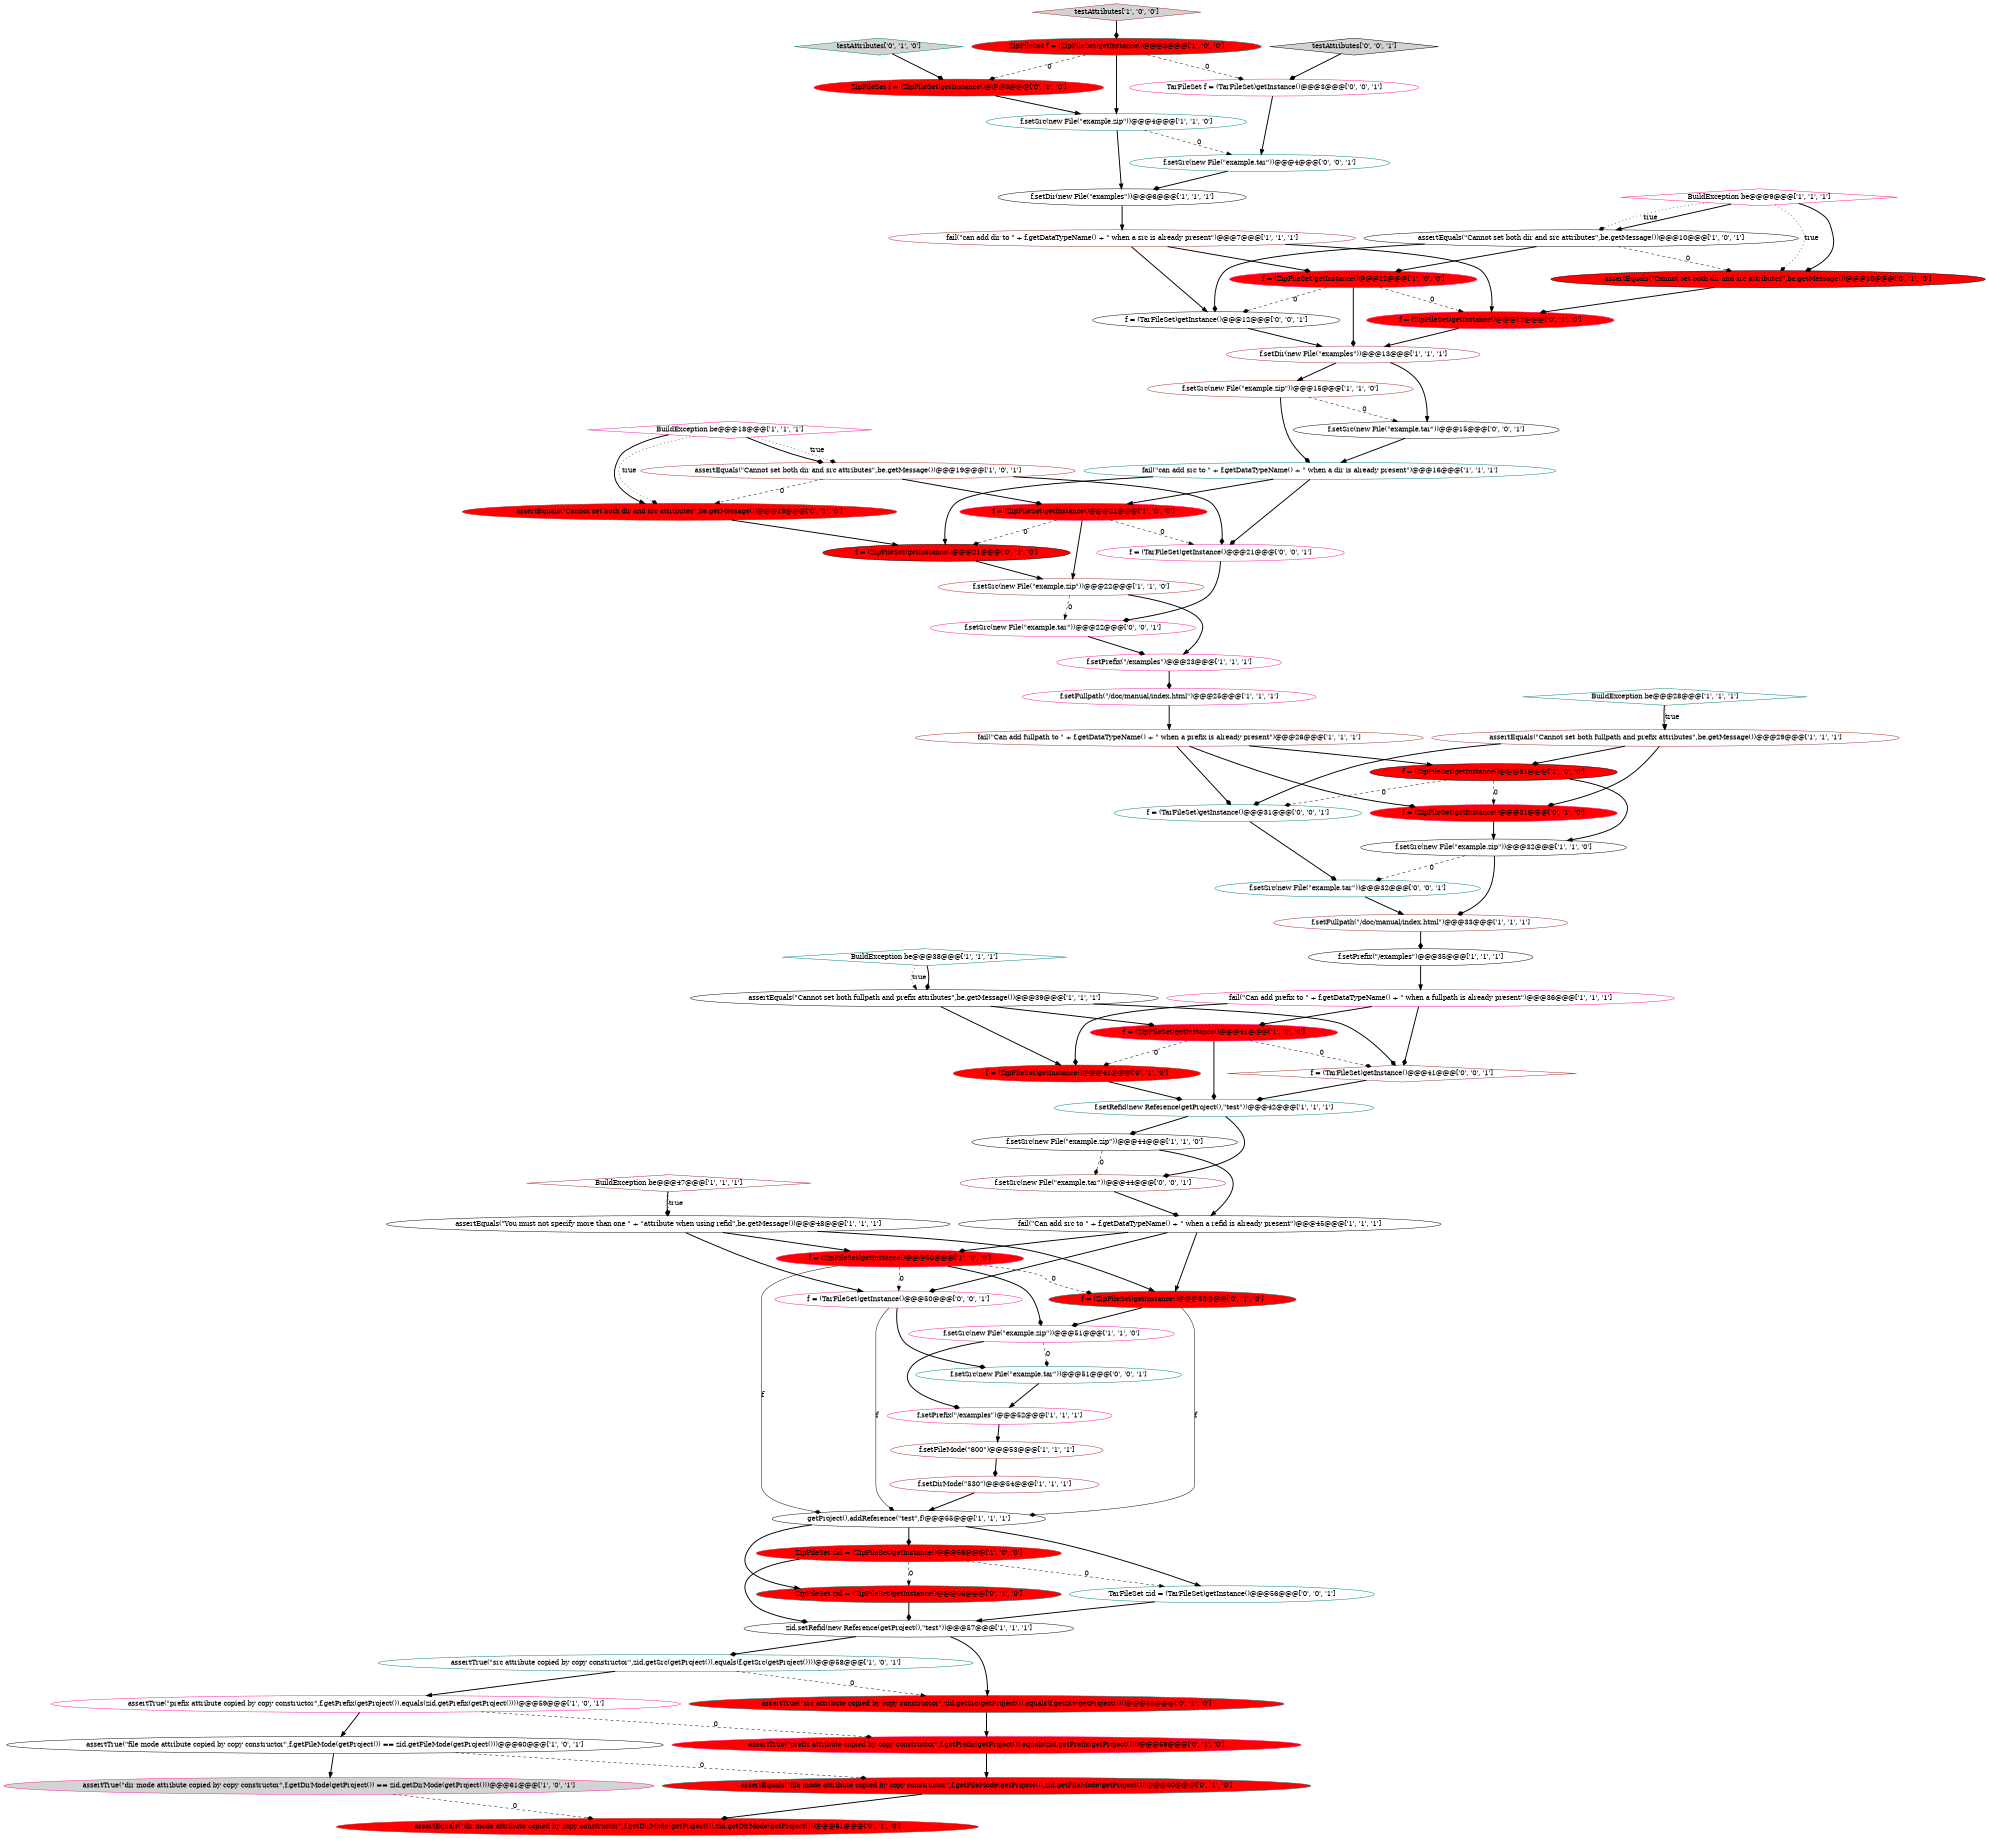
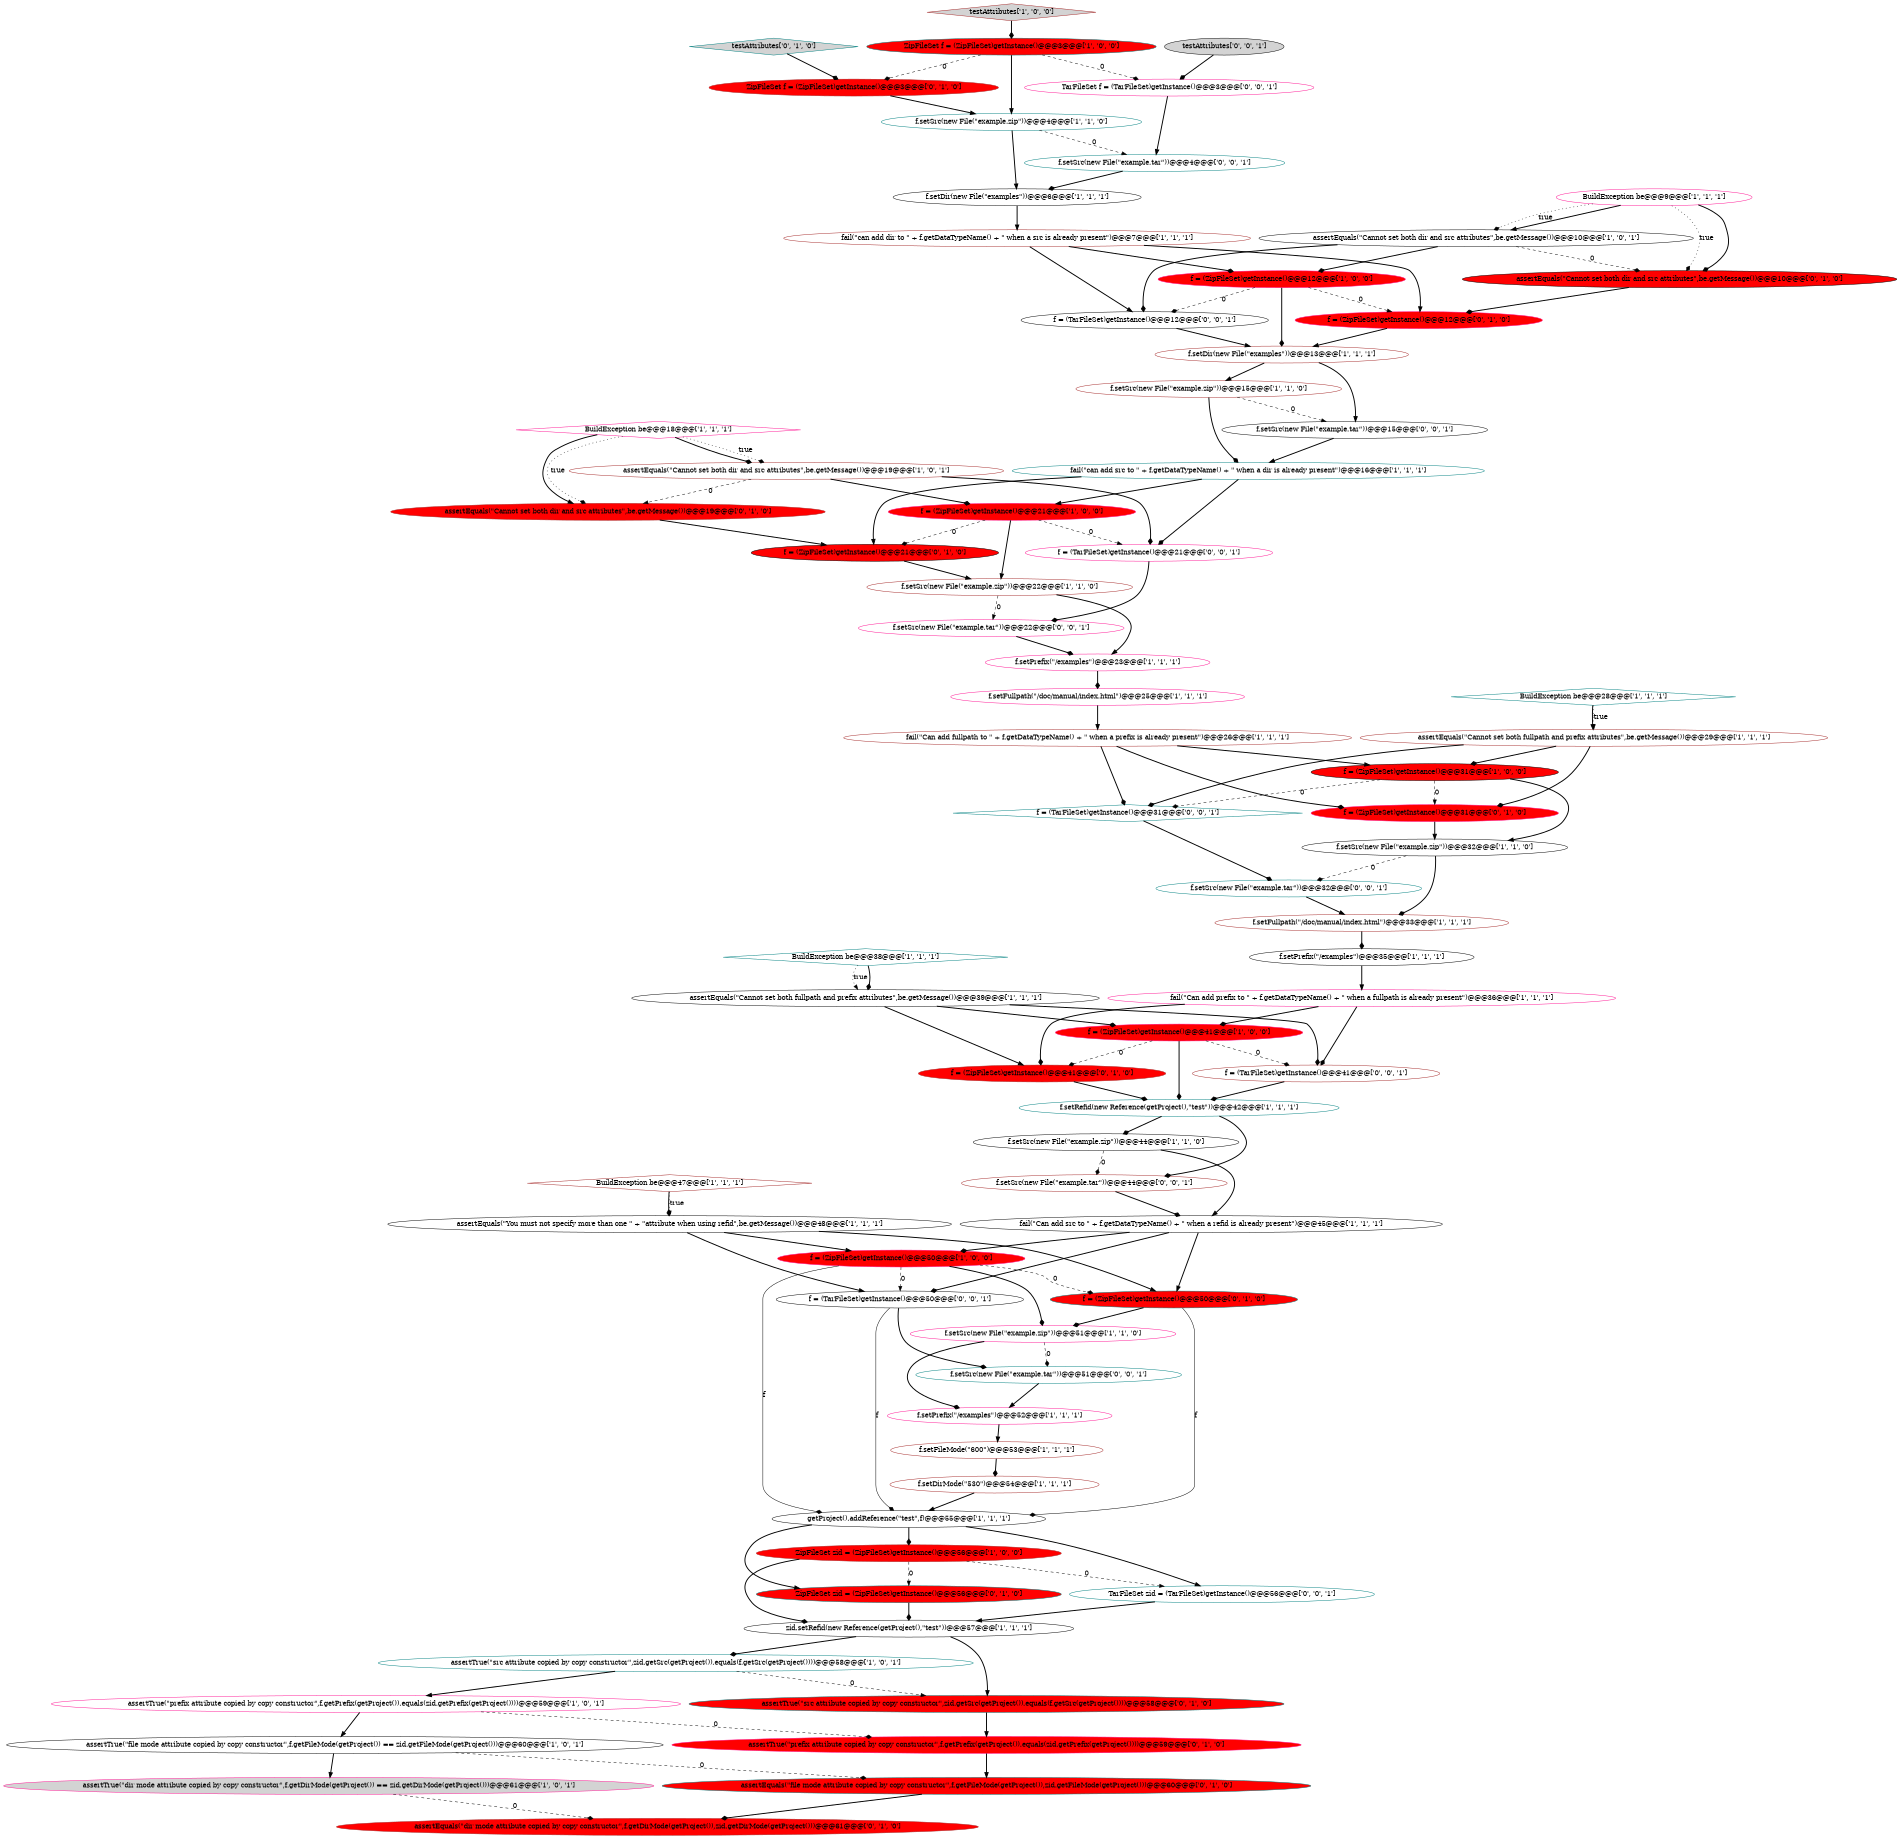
node "testAttributes['0', '0', '1']": shape diamond -> ellipse
node "BuildException be@@@9@@@['1', '1', '1']": shape diamond -> ellipse
node "f = (TarFileSet)getInstance()@@@31@@@['0', '0', '1']": shape ellipse -> diamond
node "f = (TarFileSet)getInstance()@@@41@@@['0', '0', '1']": shape diamond -> ellipse
node "f = (TarFileSet)getInstance()@@@50@@@['0', '0', '1']": color deeppink -> black
